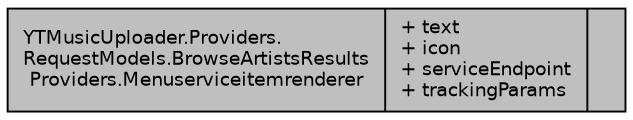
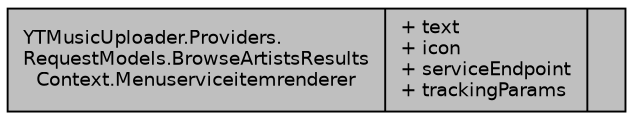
node "YTMusicUploader.Providers.": text "Providers.Menuserviceitemrenderer" -> "Context.Menuserviceitemrenderer"
